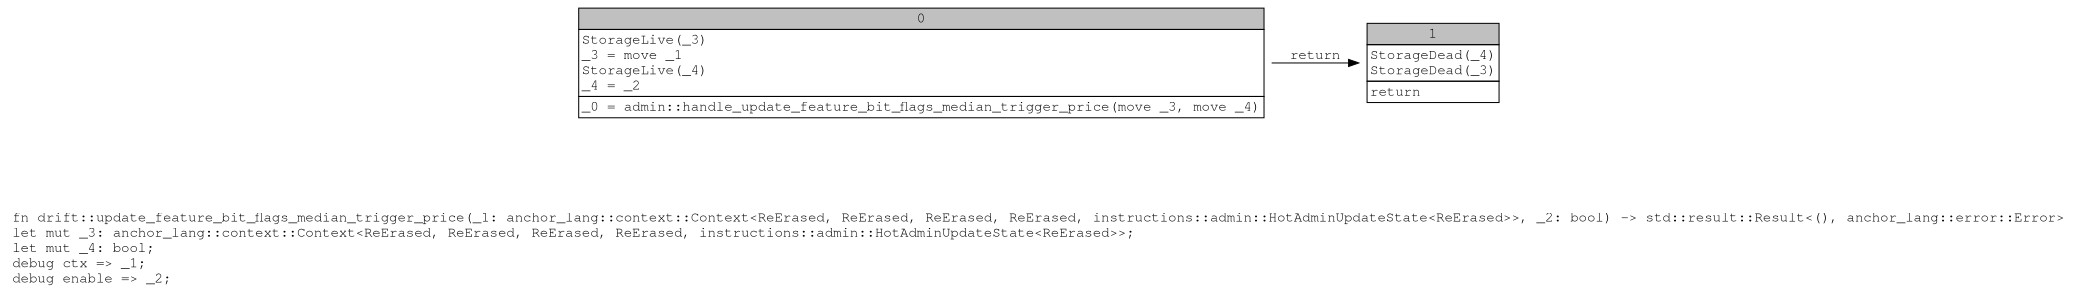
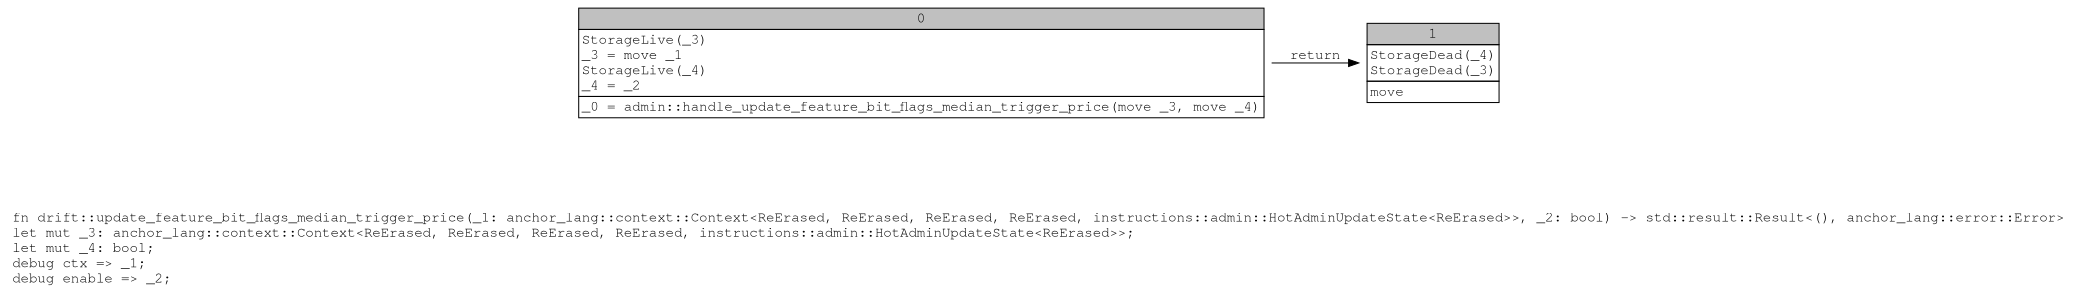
node "1": text "return" -> "move"
